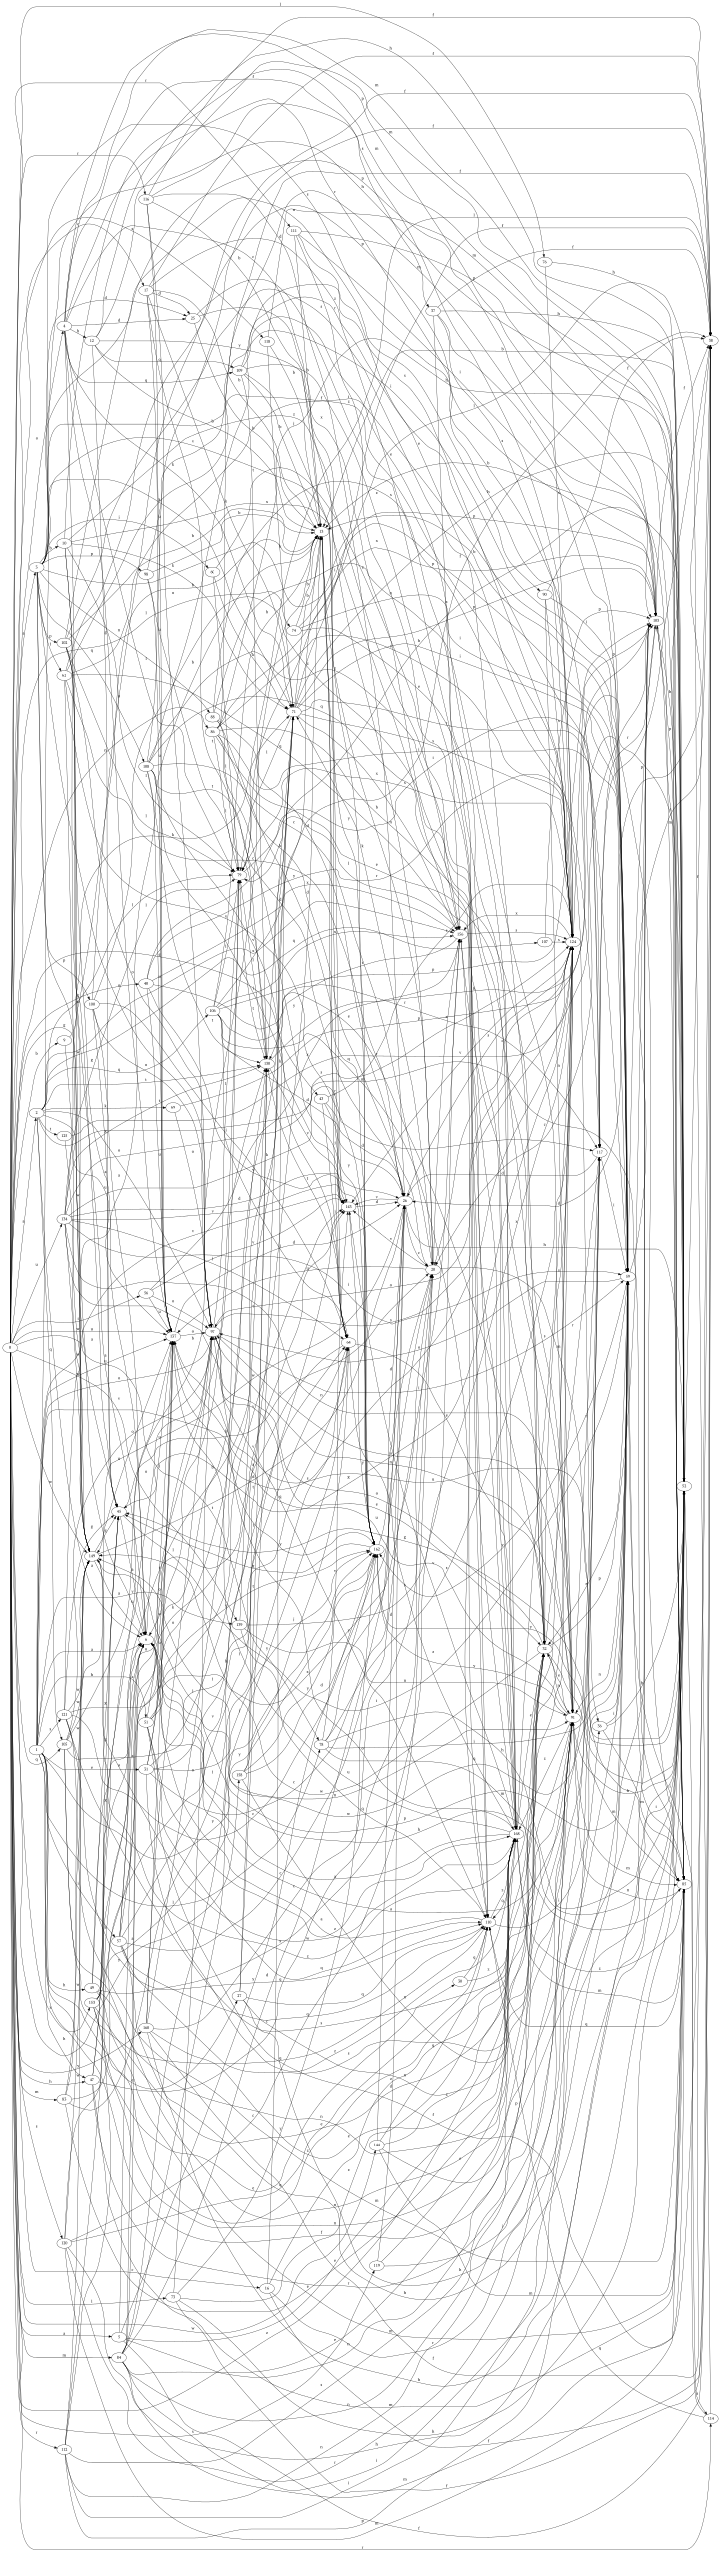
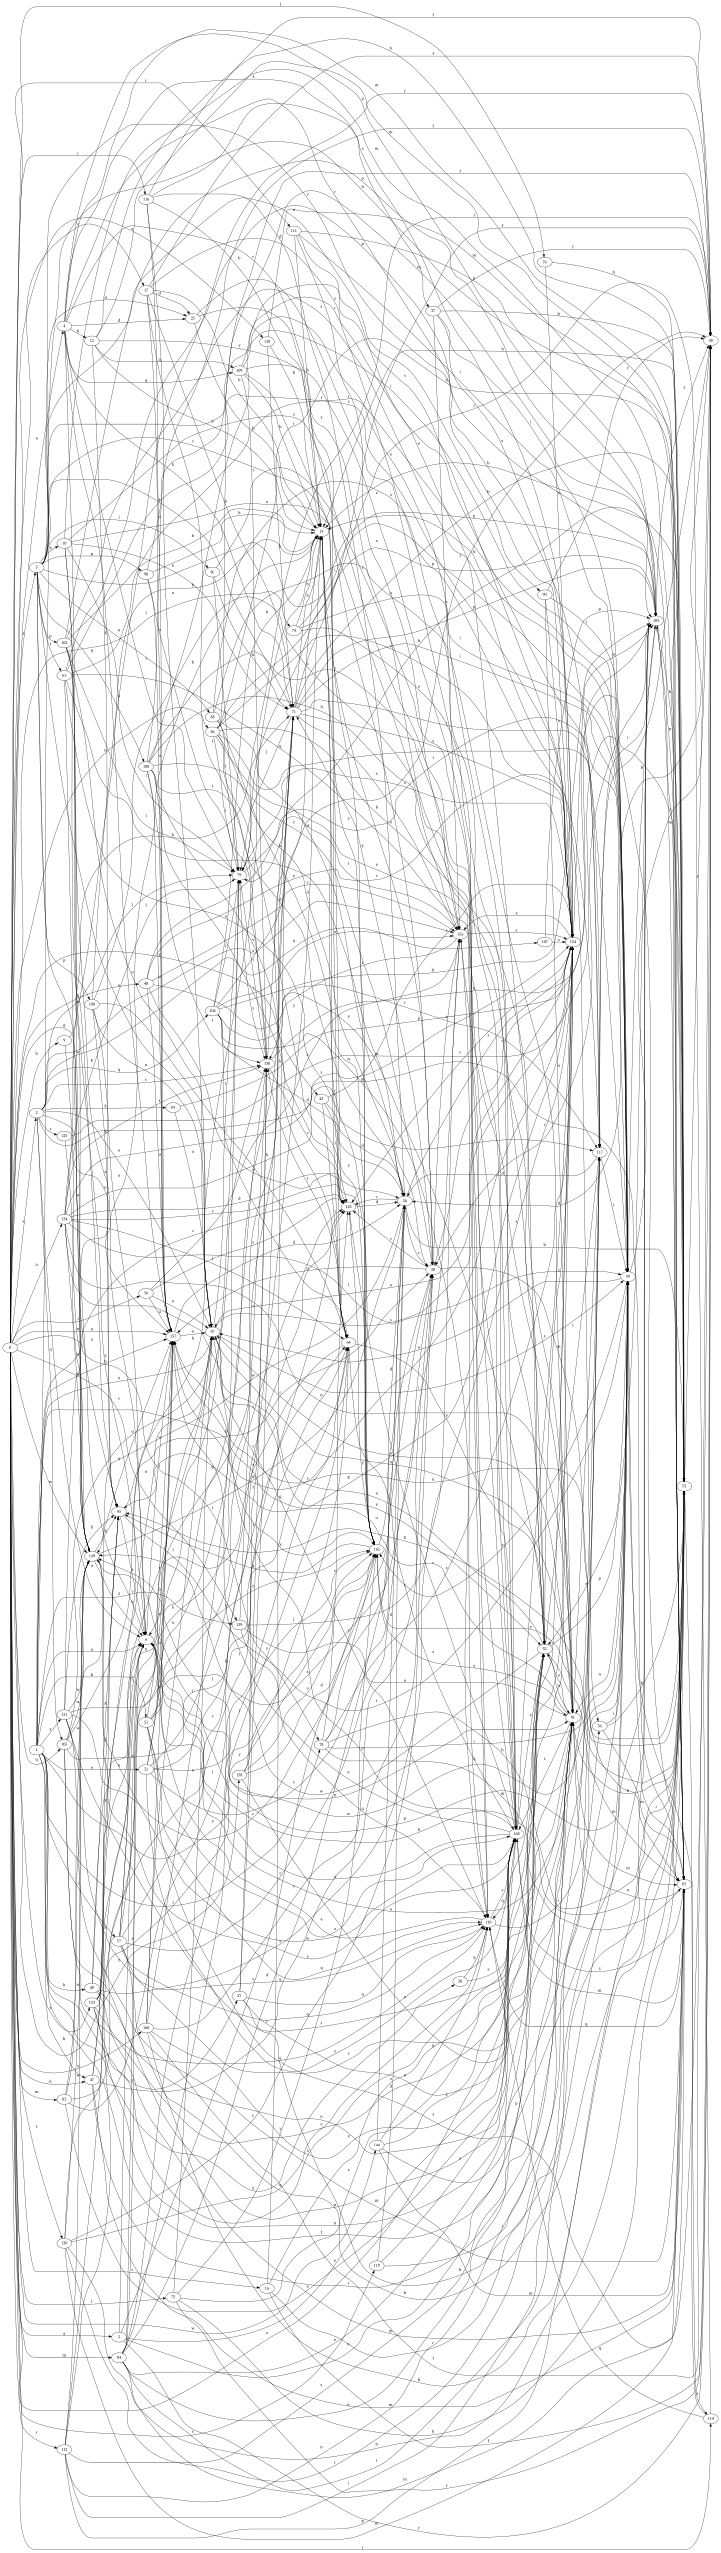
edge "125" -> "85": label "r" -> "m"
